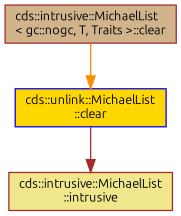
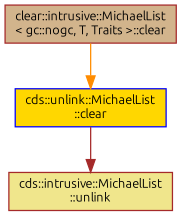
node "cds::intrusive::MichaelList < gc::nogc, T, Traits >::clear": label "cds::intrusive::MichaelList < gc::nogc, T, Traits >::clear" -> "clear::intrusive::MichaelList < gc::nogc, T, Traits >::clear"
node "cds::intrusive::MichaelList ::intrusive": label "cds::intrusive::MichaelList ::intrusive" -> "cds::intrusive::MichaelList ::unlink"
